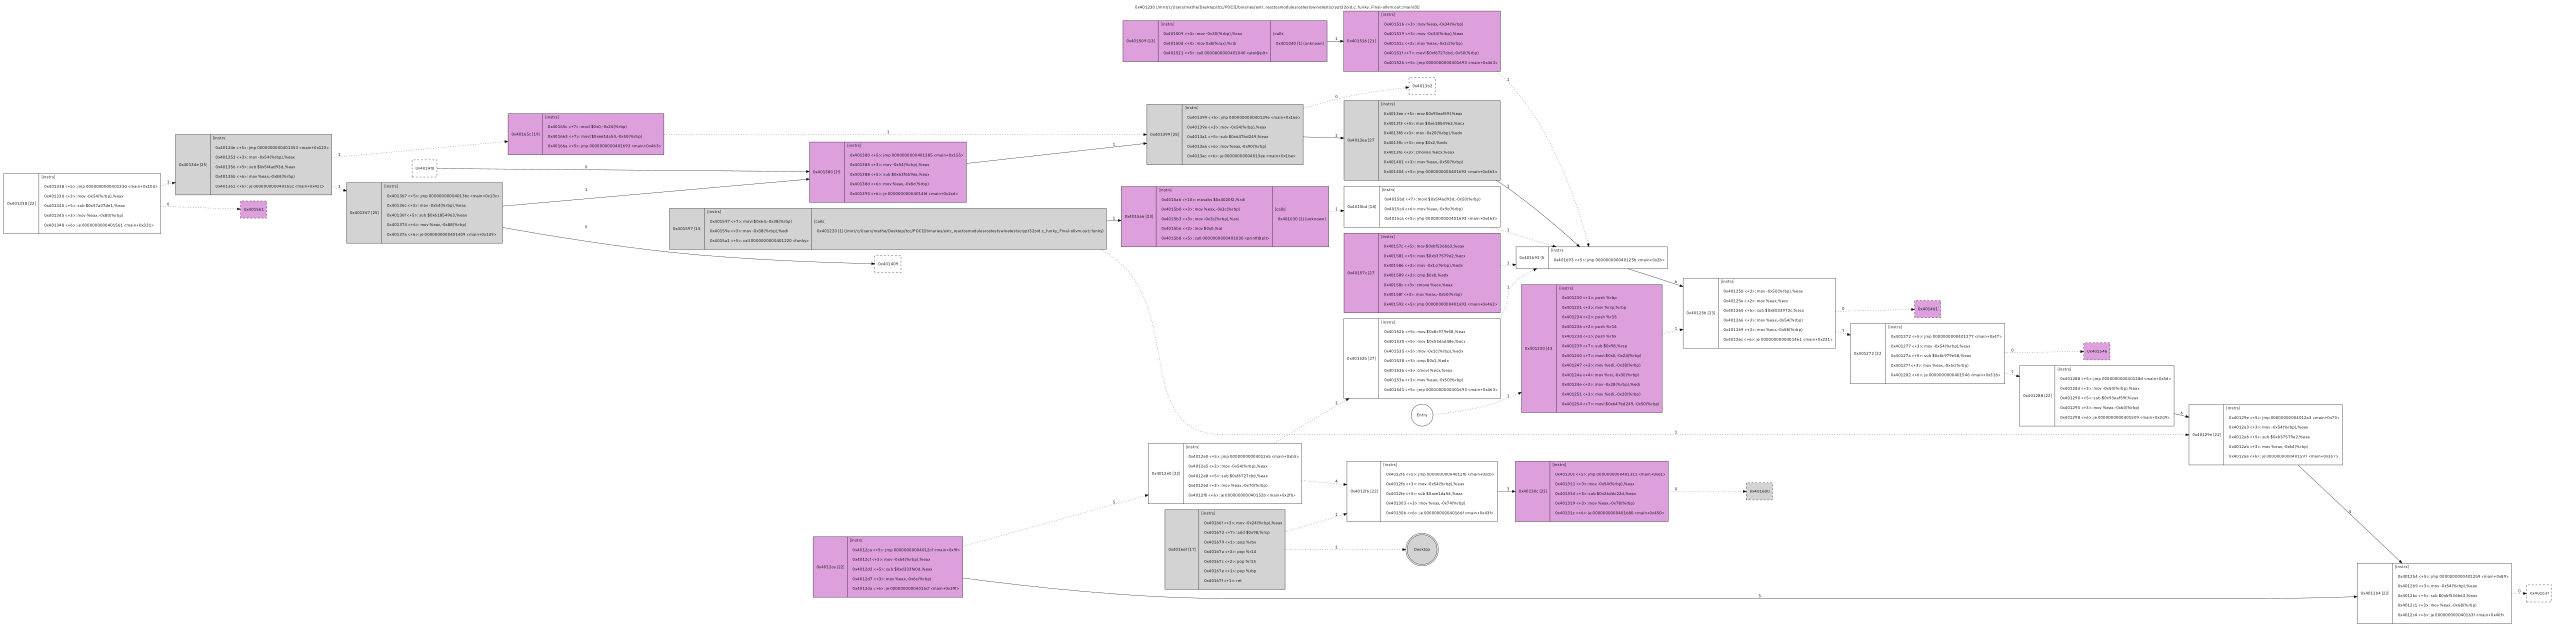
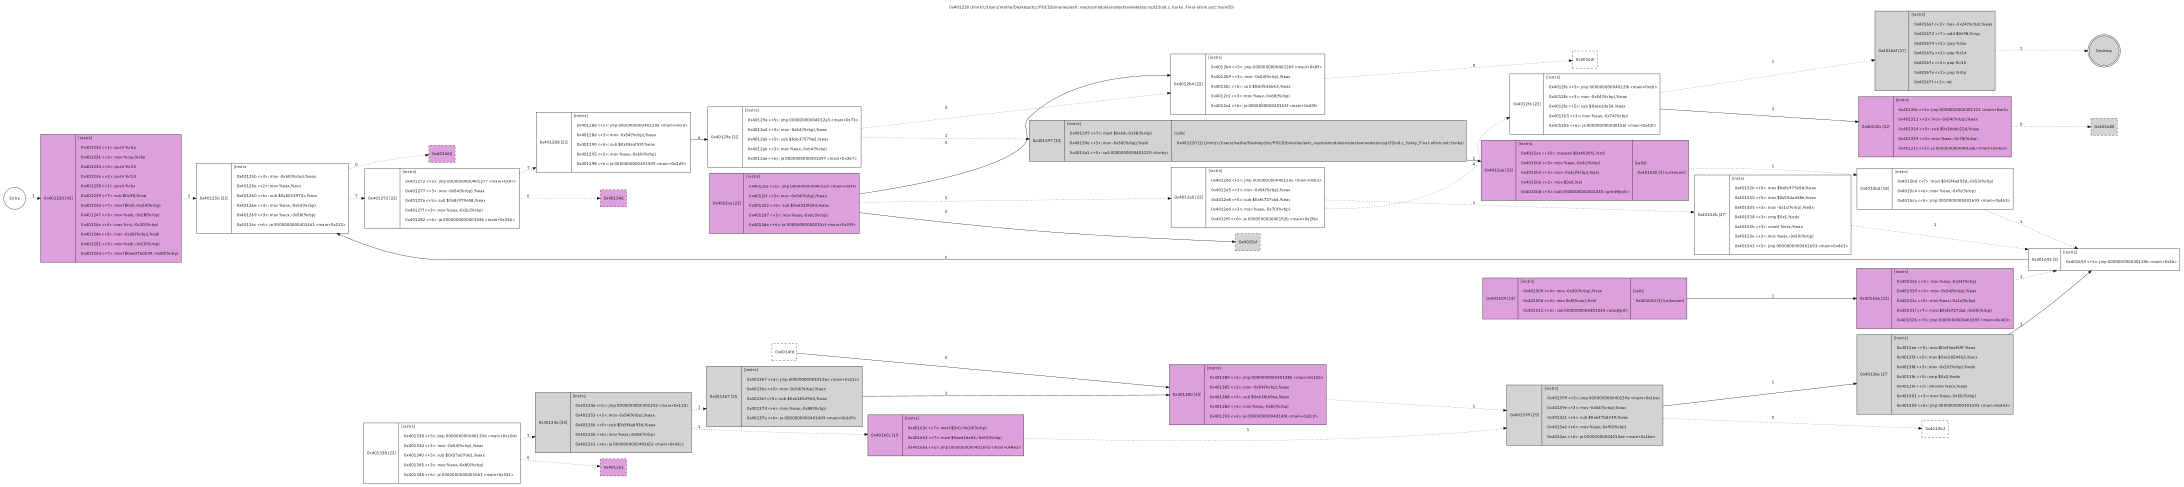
edge "0x401380 [25]" -> "0x401399 [25]": style solid -> dotted
node "0x4015cf": added
node "0x401409": removed
node "0x40157c [27]": removed
edge "0x401597 [15]" -> "0x40129e [22]": reversed
edge "0x40129e [22]" -> "0x4012b4 [22]": style solid -> dotted
edge "0x40166f [17]" -> "0x4012f6 [22]": reversed
